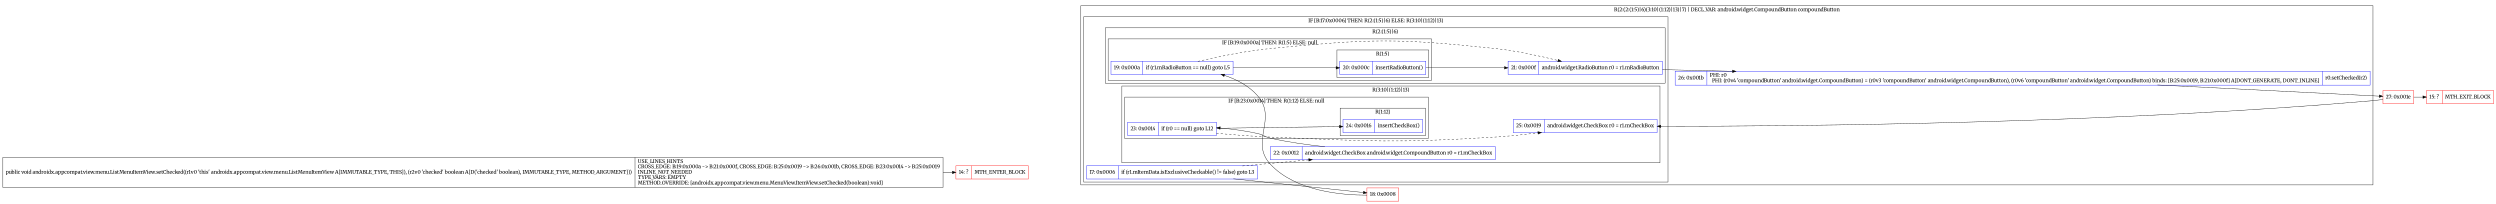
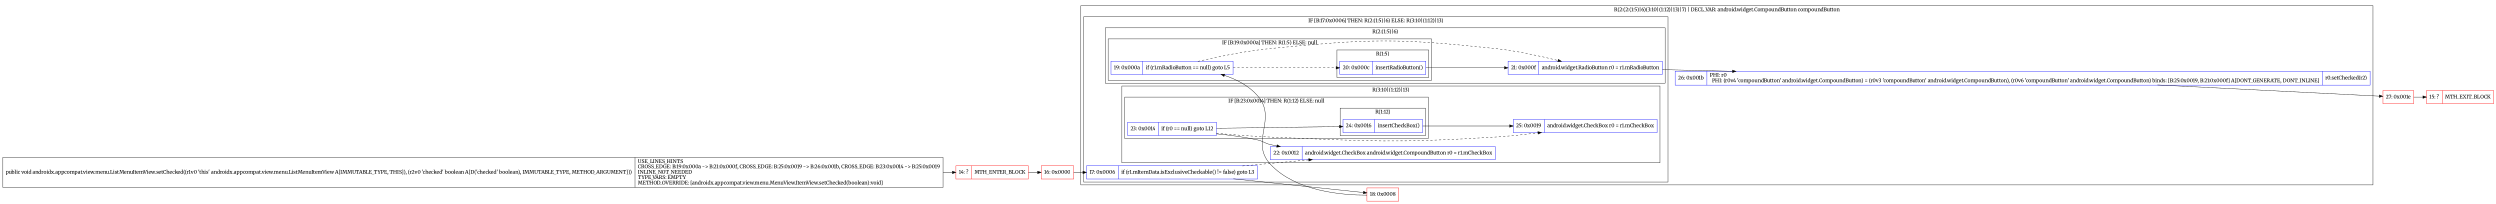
edge "19: 0x000a" -> "20: 0x000c": style solid -> dashed
edge "27: 0x001e" -> "25: 0x0019": now "24: 0x0016" -> "25: 0x0019"
edge "22: 0x0012" -> "23: 0x0014": reversed
node "16: 0x0000": added
